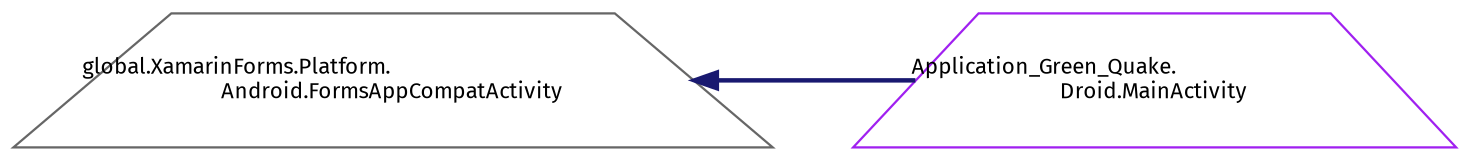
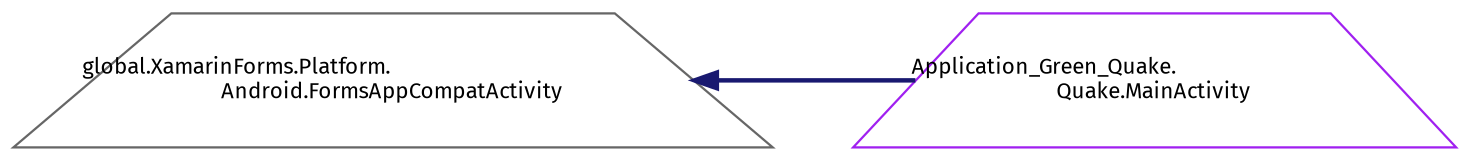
node "Application_Green_Quake. Droid.MainActivity": label "Application_Green_Quake. Droid.MainActivity" -> "Application_Green_Quake. Quake.MainActivity"
